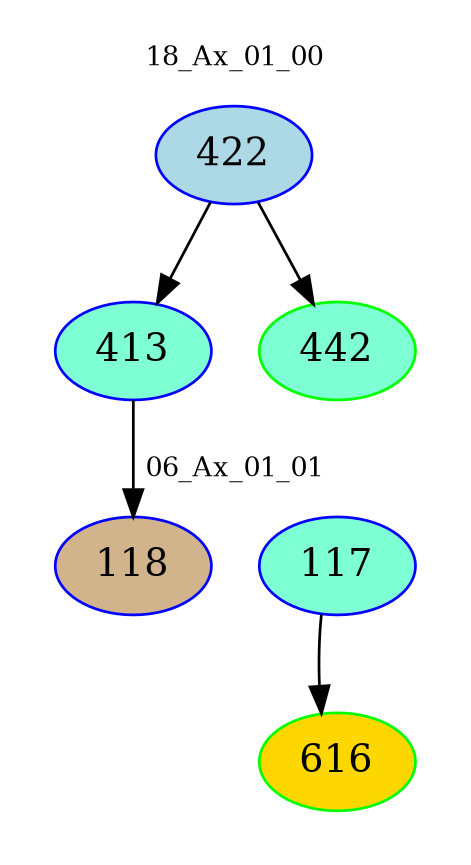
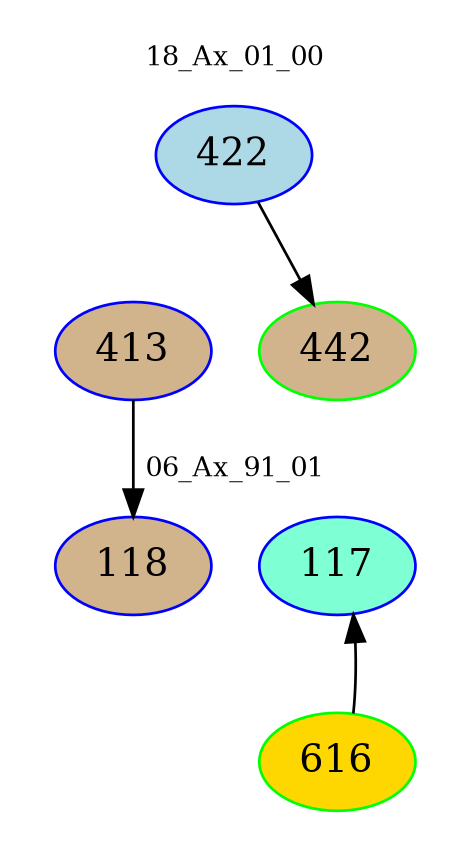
edge "422" -> "413": removed
node "413": fillcolor aquamarine -> tan
node "442": fillcolor aquamarine -> tan
cluster "06_Ax_01_01": label "06_Ax_01_01" -> "06_Ax_91_01"
edge "117" -> "616": reversed
